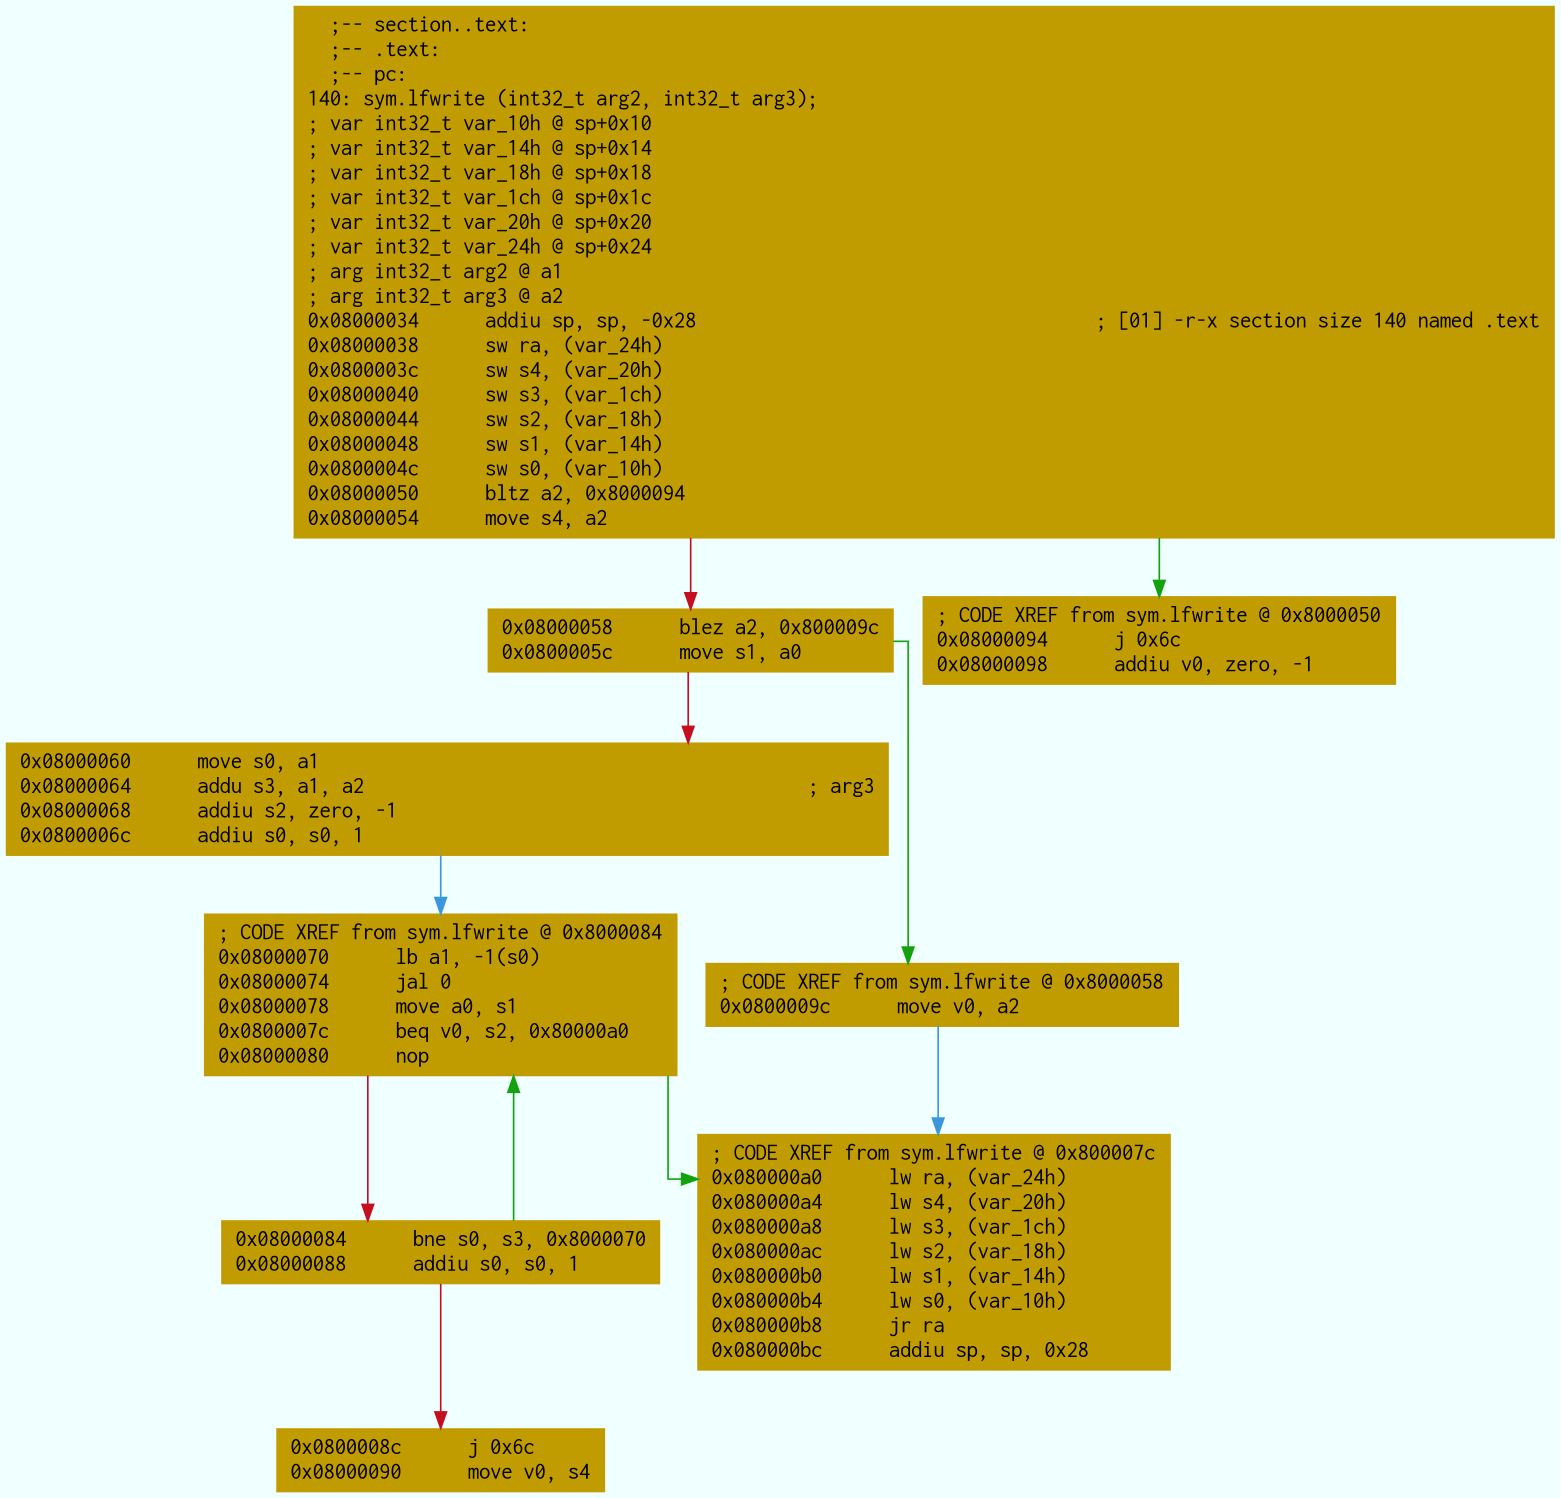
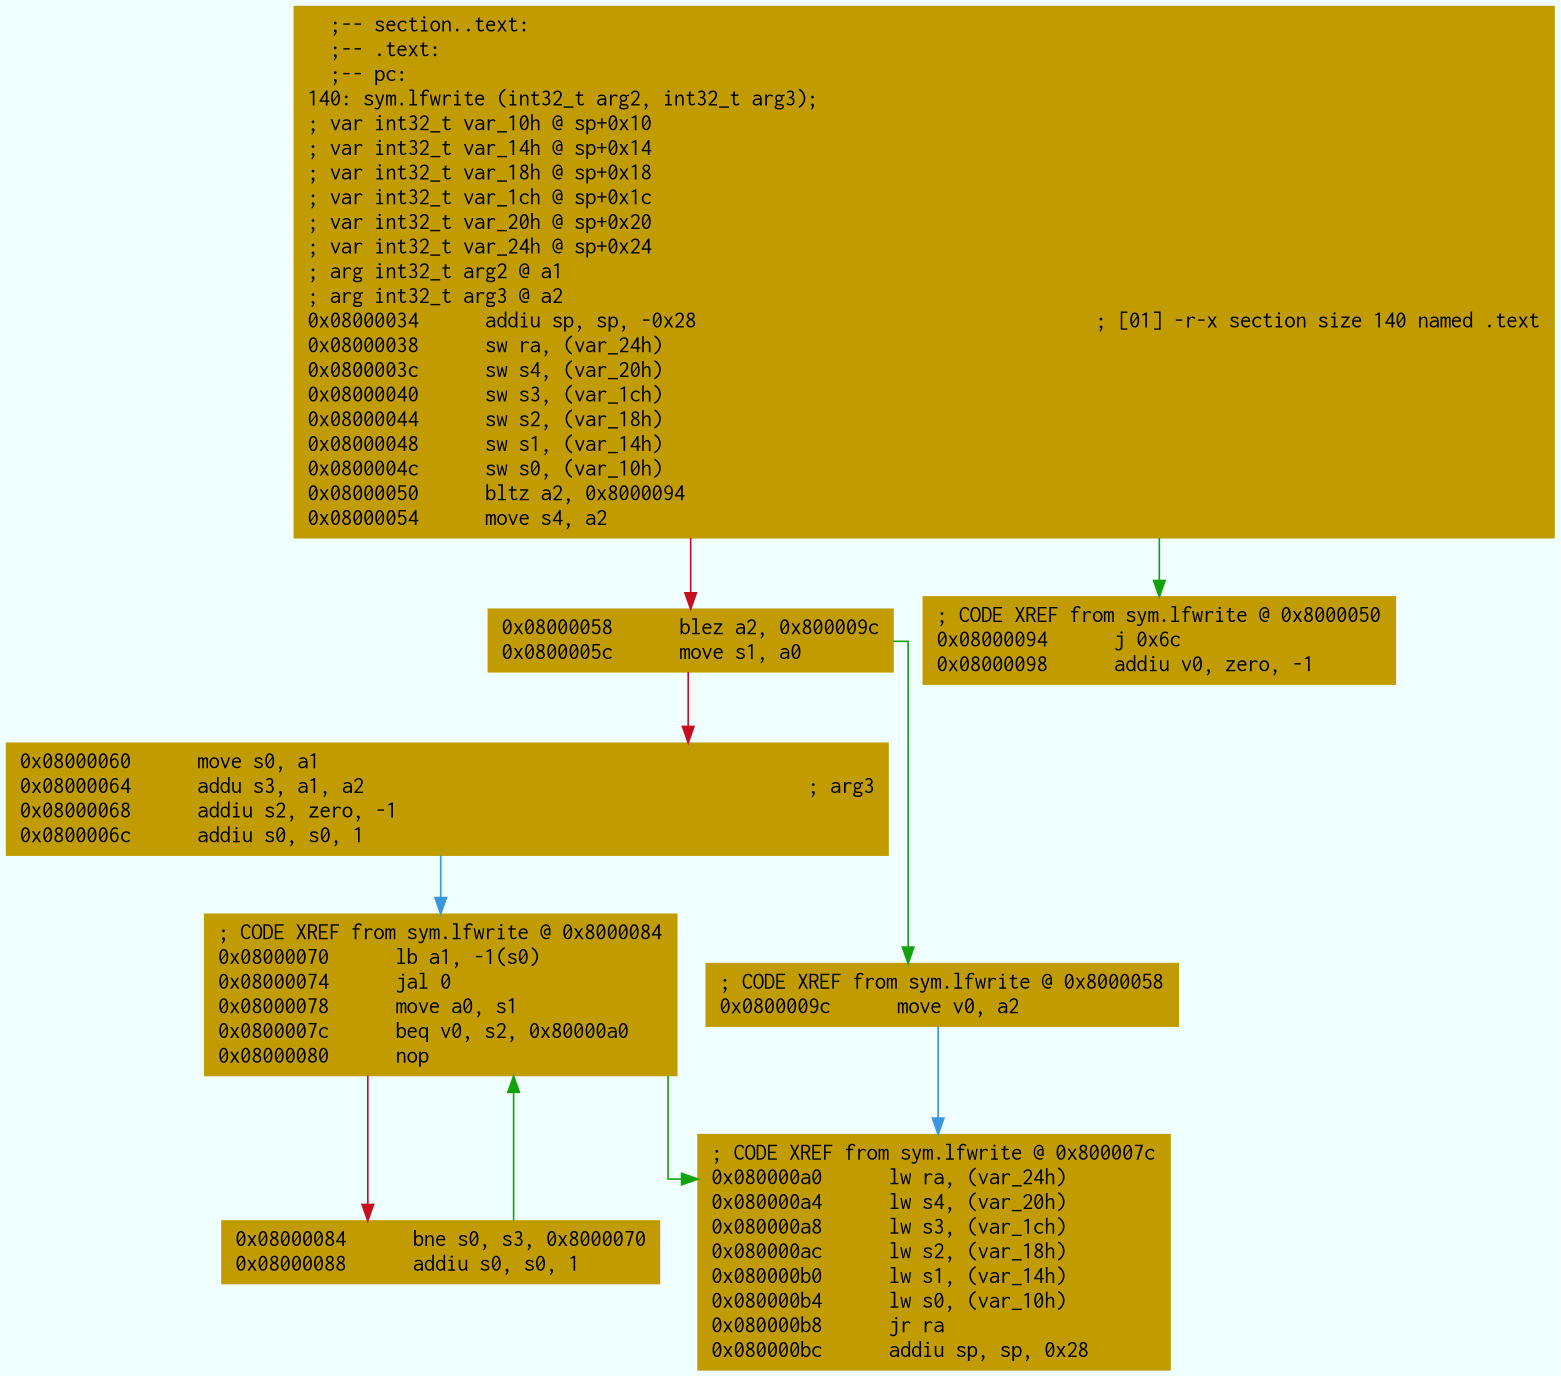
node "0x0800008c      j 0x6c 0x08000090      move v0, s4": removed
